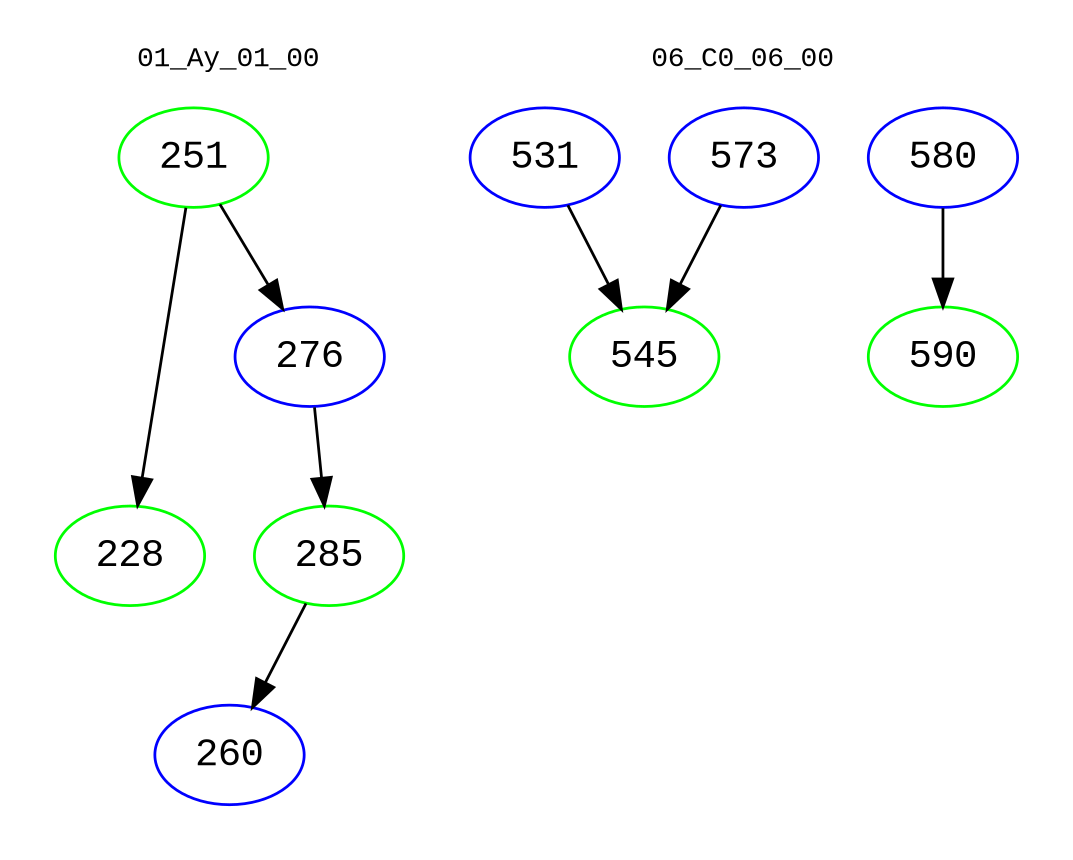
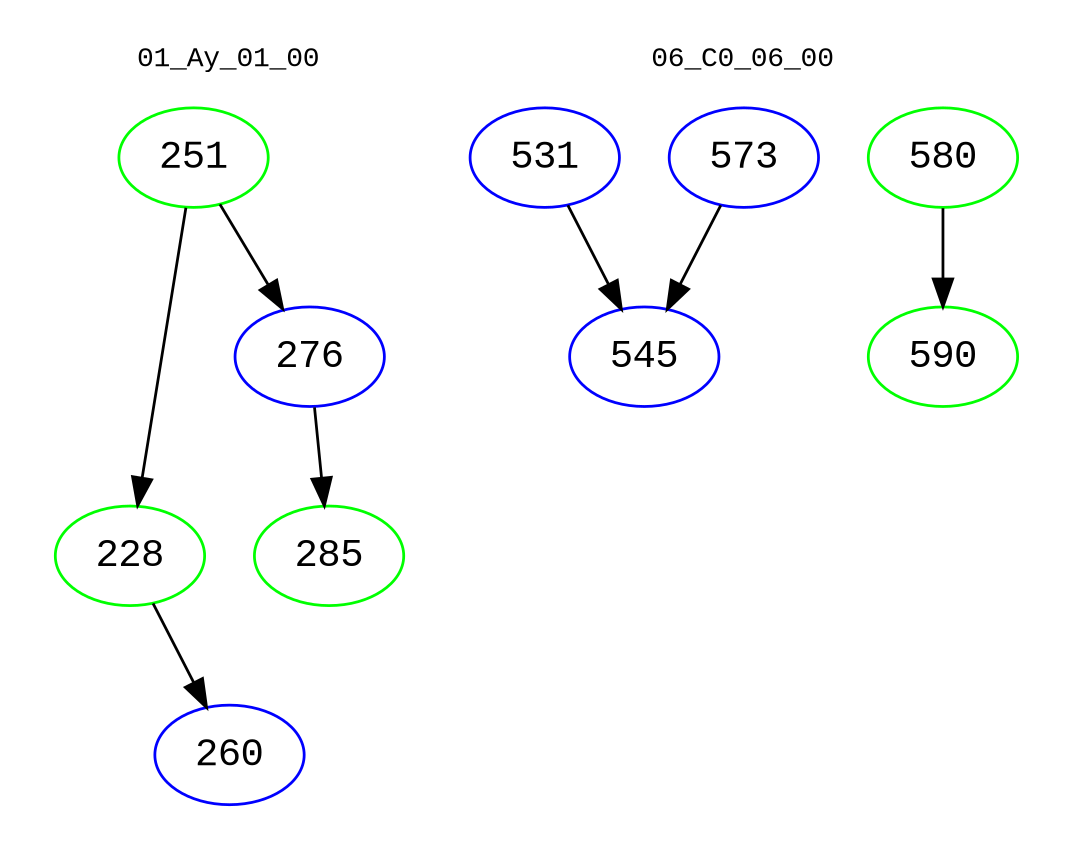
node "580": color blue -> green
node "545": color green -> blue
edge "285" -> "260": now "228" -> "260"
